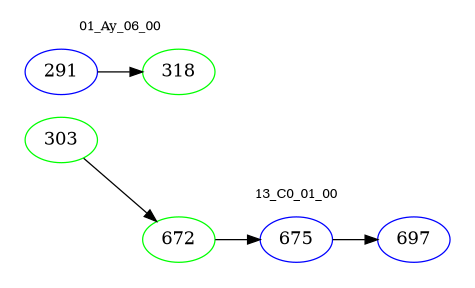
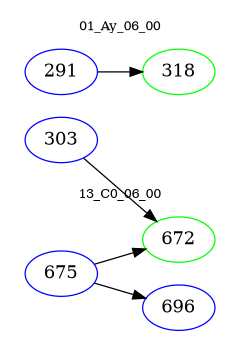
node "303": color green -> blue
cluster "13_C0_01_00": label "13_C0_01_00" -> "13_C0_06_00"
edge "672" -> "675": reversed
node "697": label "697" -> "696"
